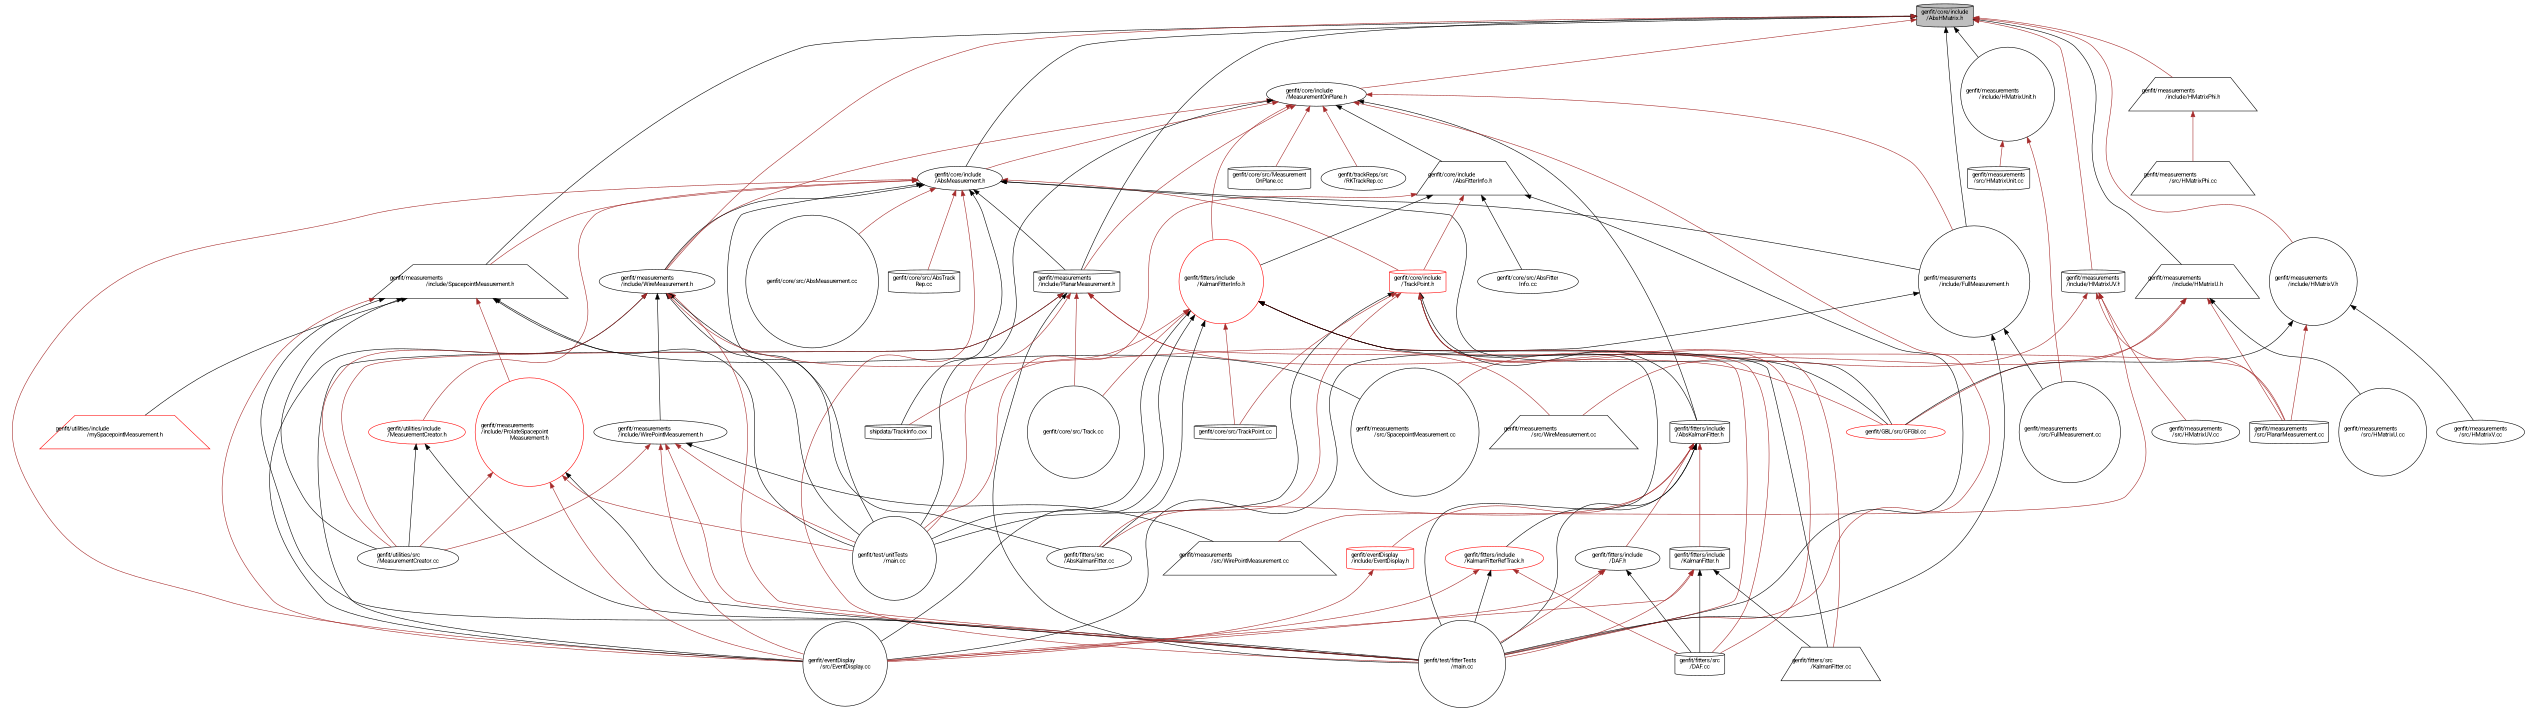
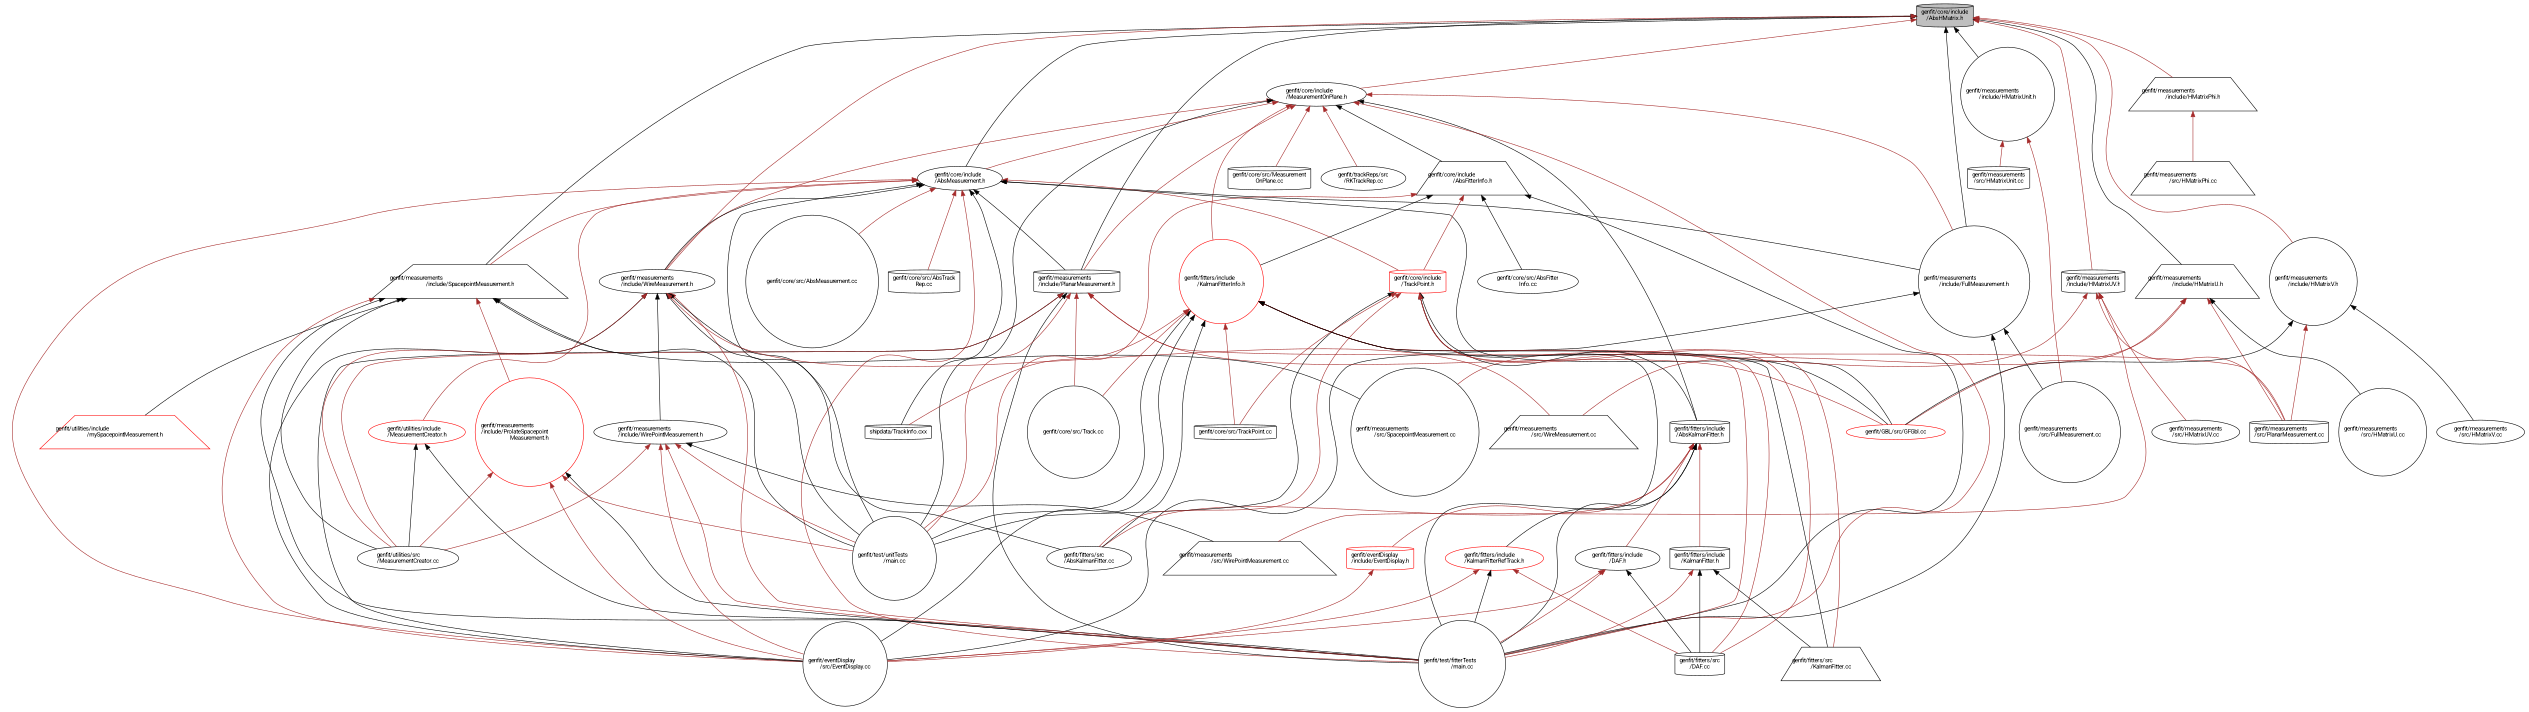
edge "genfit/eventDisplay /src/EventDisplay.cc" -> "genfit/fitters/include /KalmanFitter.h": removed
